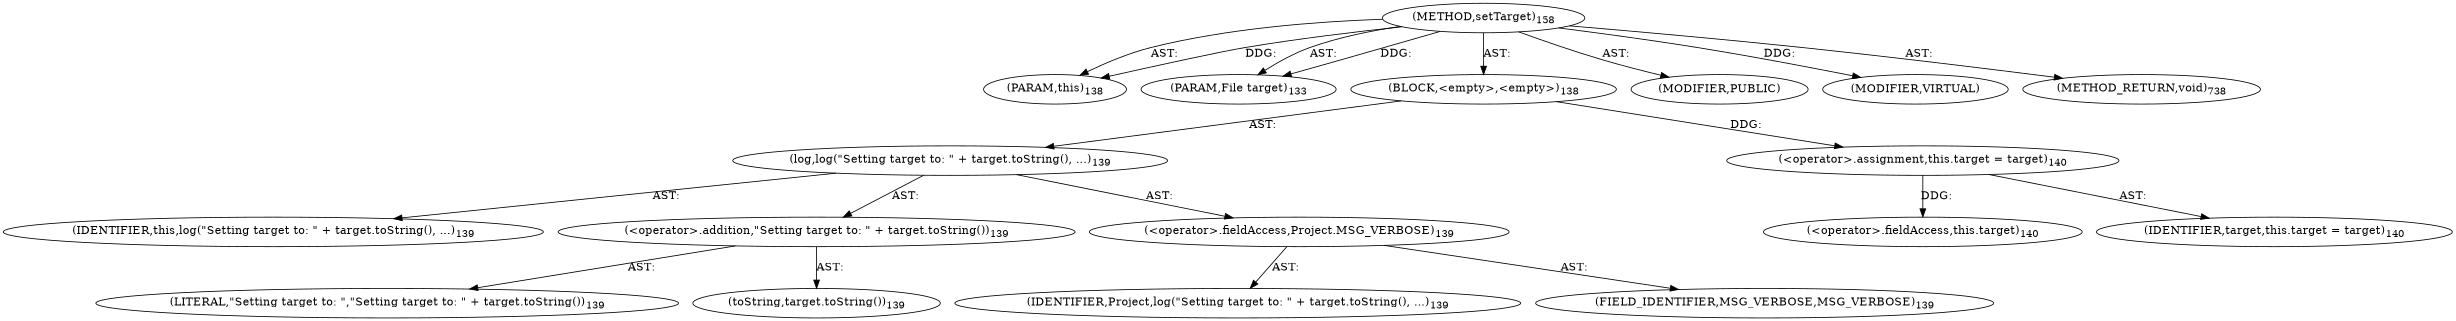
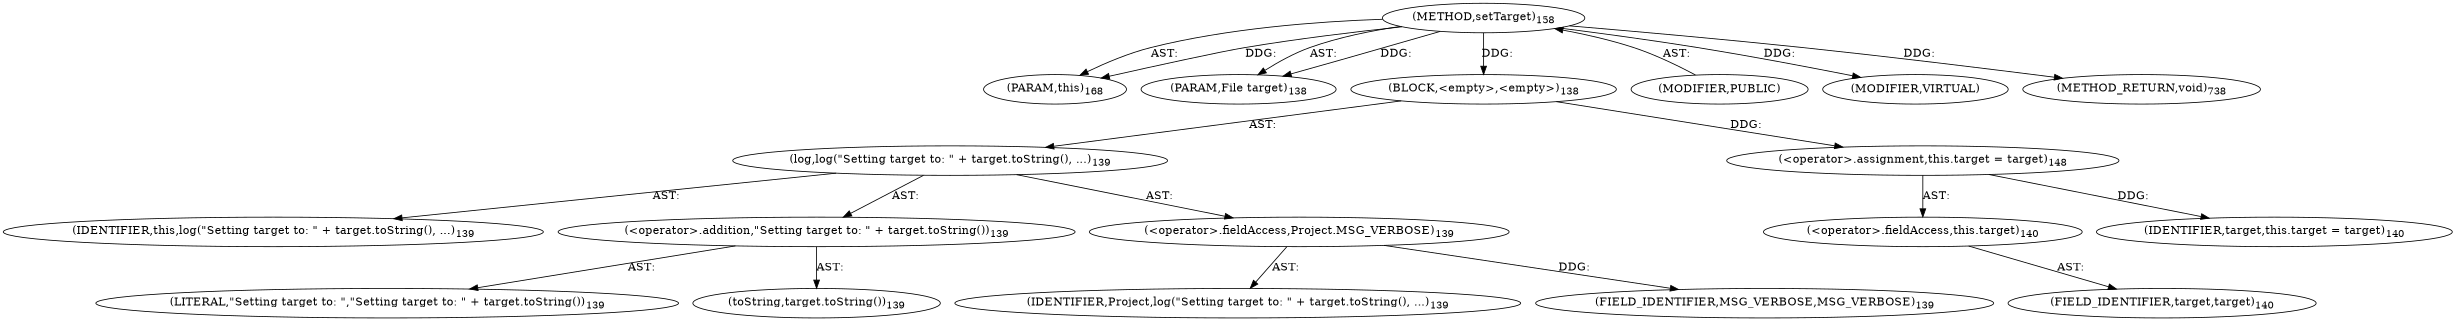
edge "(METHOD,setTarget)" -> "(BLOCK,<empty>,<empty>)": label "AST: " -> "DDG: "
edge "(METHOD,setTarget)" -> "(METHOD_RETURN,void)": label "AST: " -> "DDG: "
edge "(METHOD,setTarget)" -> "(MODIFIER,PUBLIC)": reversed
node "(PARAM,this)": text "138" -> "168"
node "(PARAM,File target)": text "133" -> "138"
node "(<operator>.assignment,this.target = target)": text "140" -> "148"
edge "(<operator>.assignment,this.target = target)" -> "(<operator>.fieldAccess,this.target)": label "DDG: " -> "AST: "
edge "(<operator>.assignment,this.target = target)" -> "(IDENTIFIER,target,this.target = target)": label "AST: " -> "DDG: "
edge "(<operator>.fieldAccess,Project.MSG_VERBOSE)" -> "(FIELD_IDENTIFIER,MSG_VERBOSE,MSG_VERBOSE)": label "AST: " -> "DDG: "
node "(FIELD_IDENTIFIER,target,target)": added
